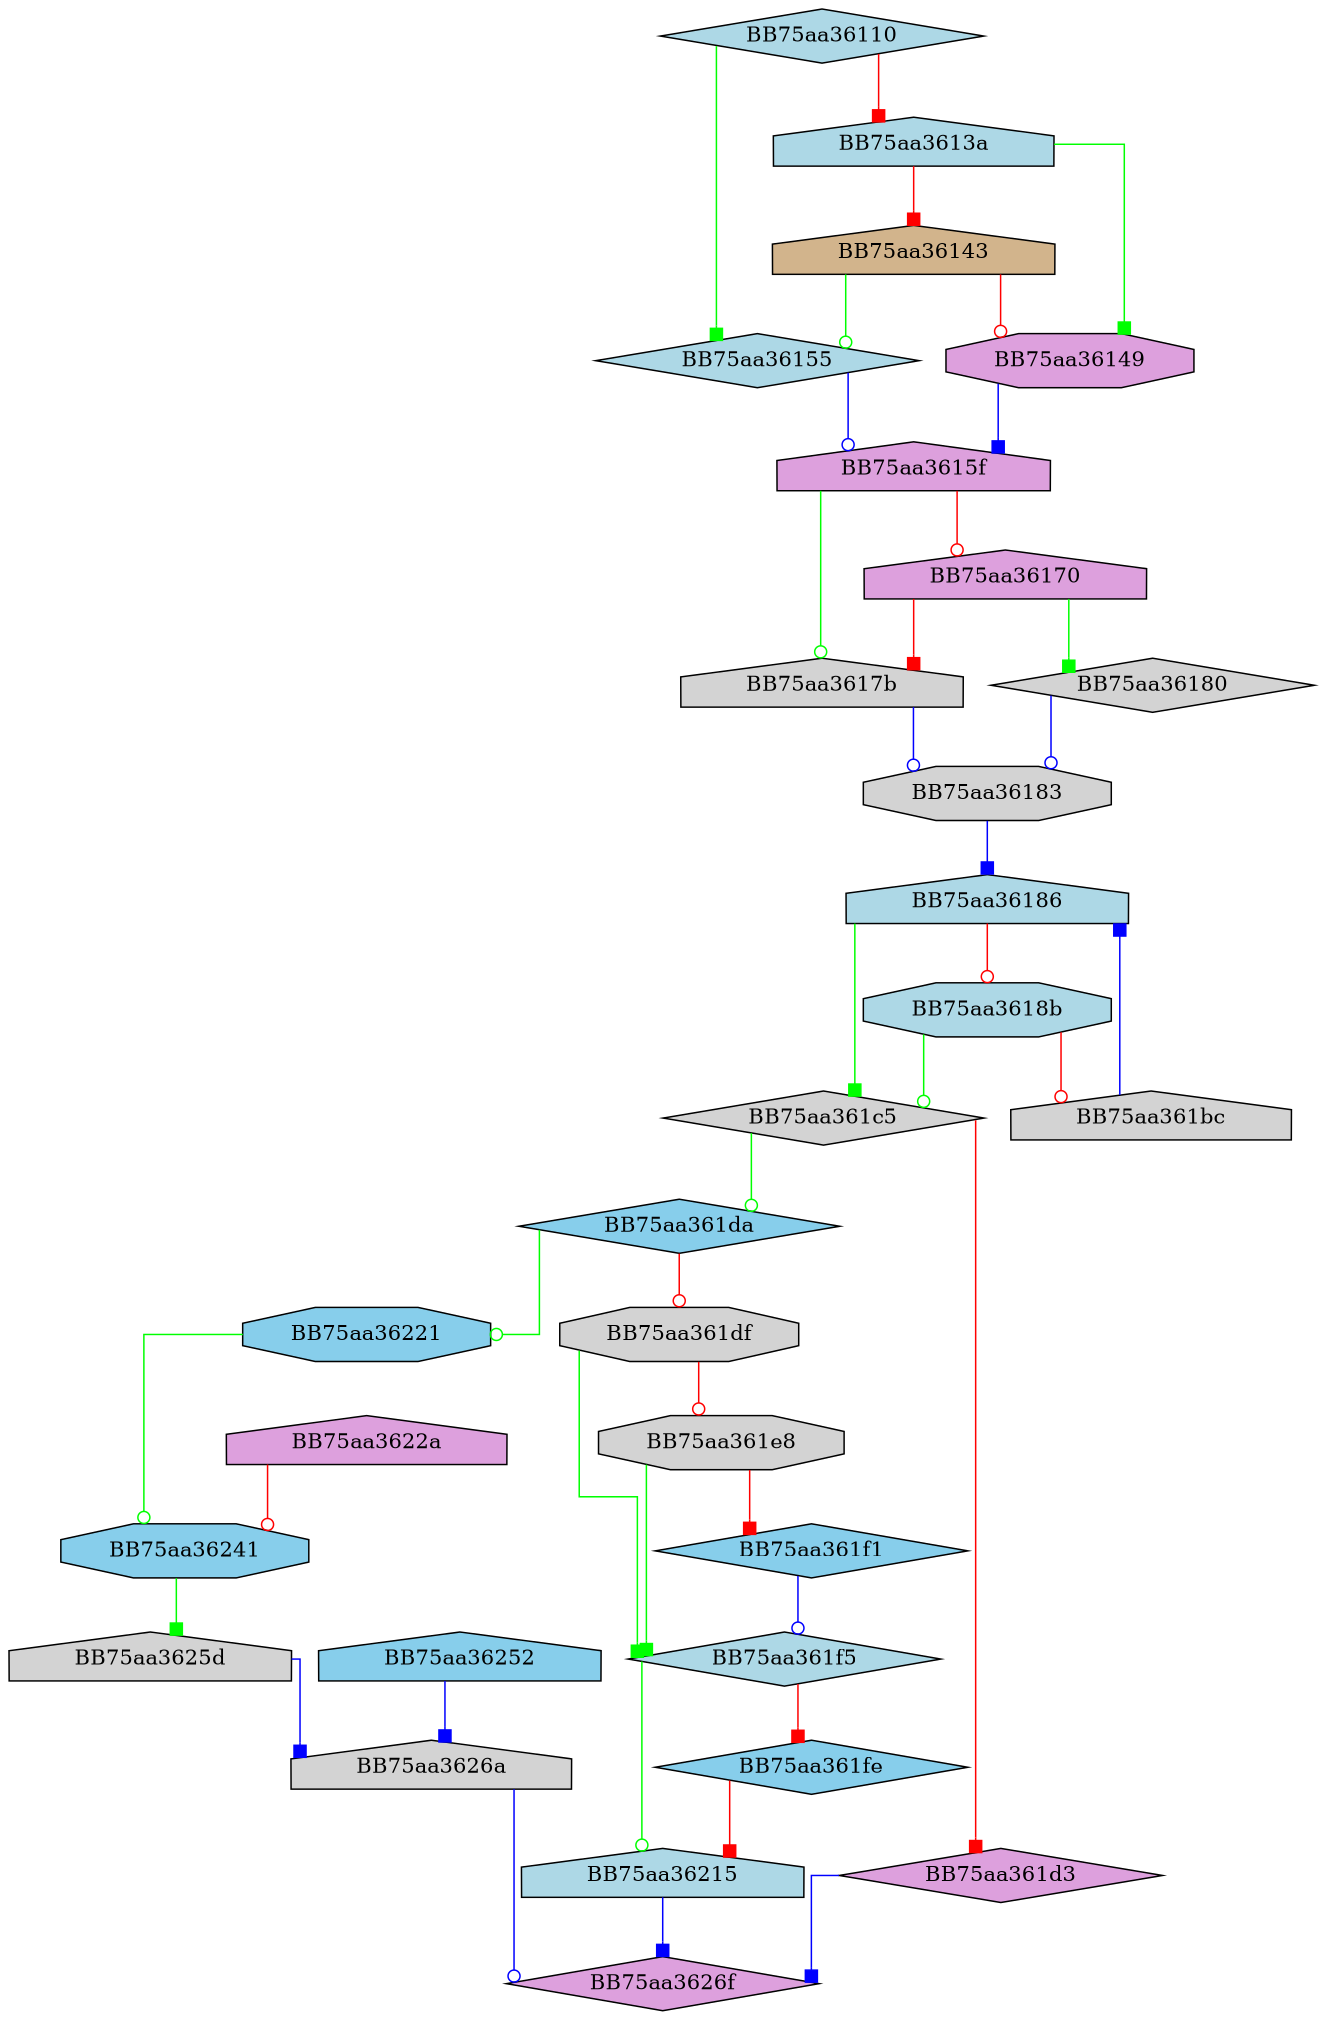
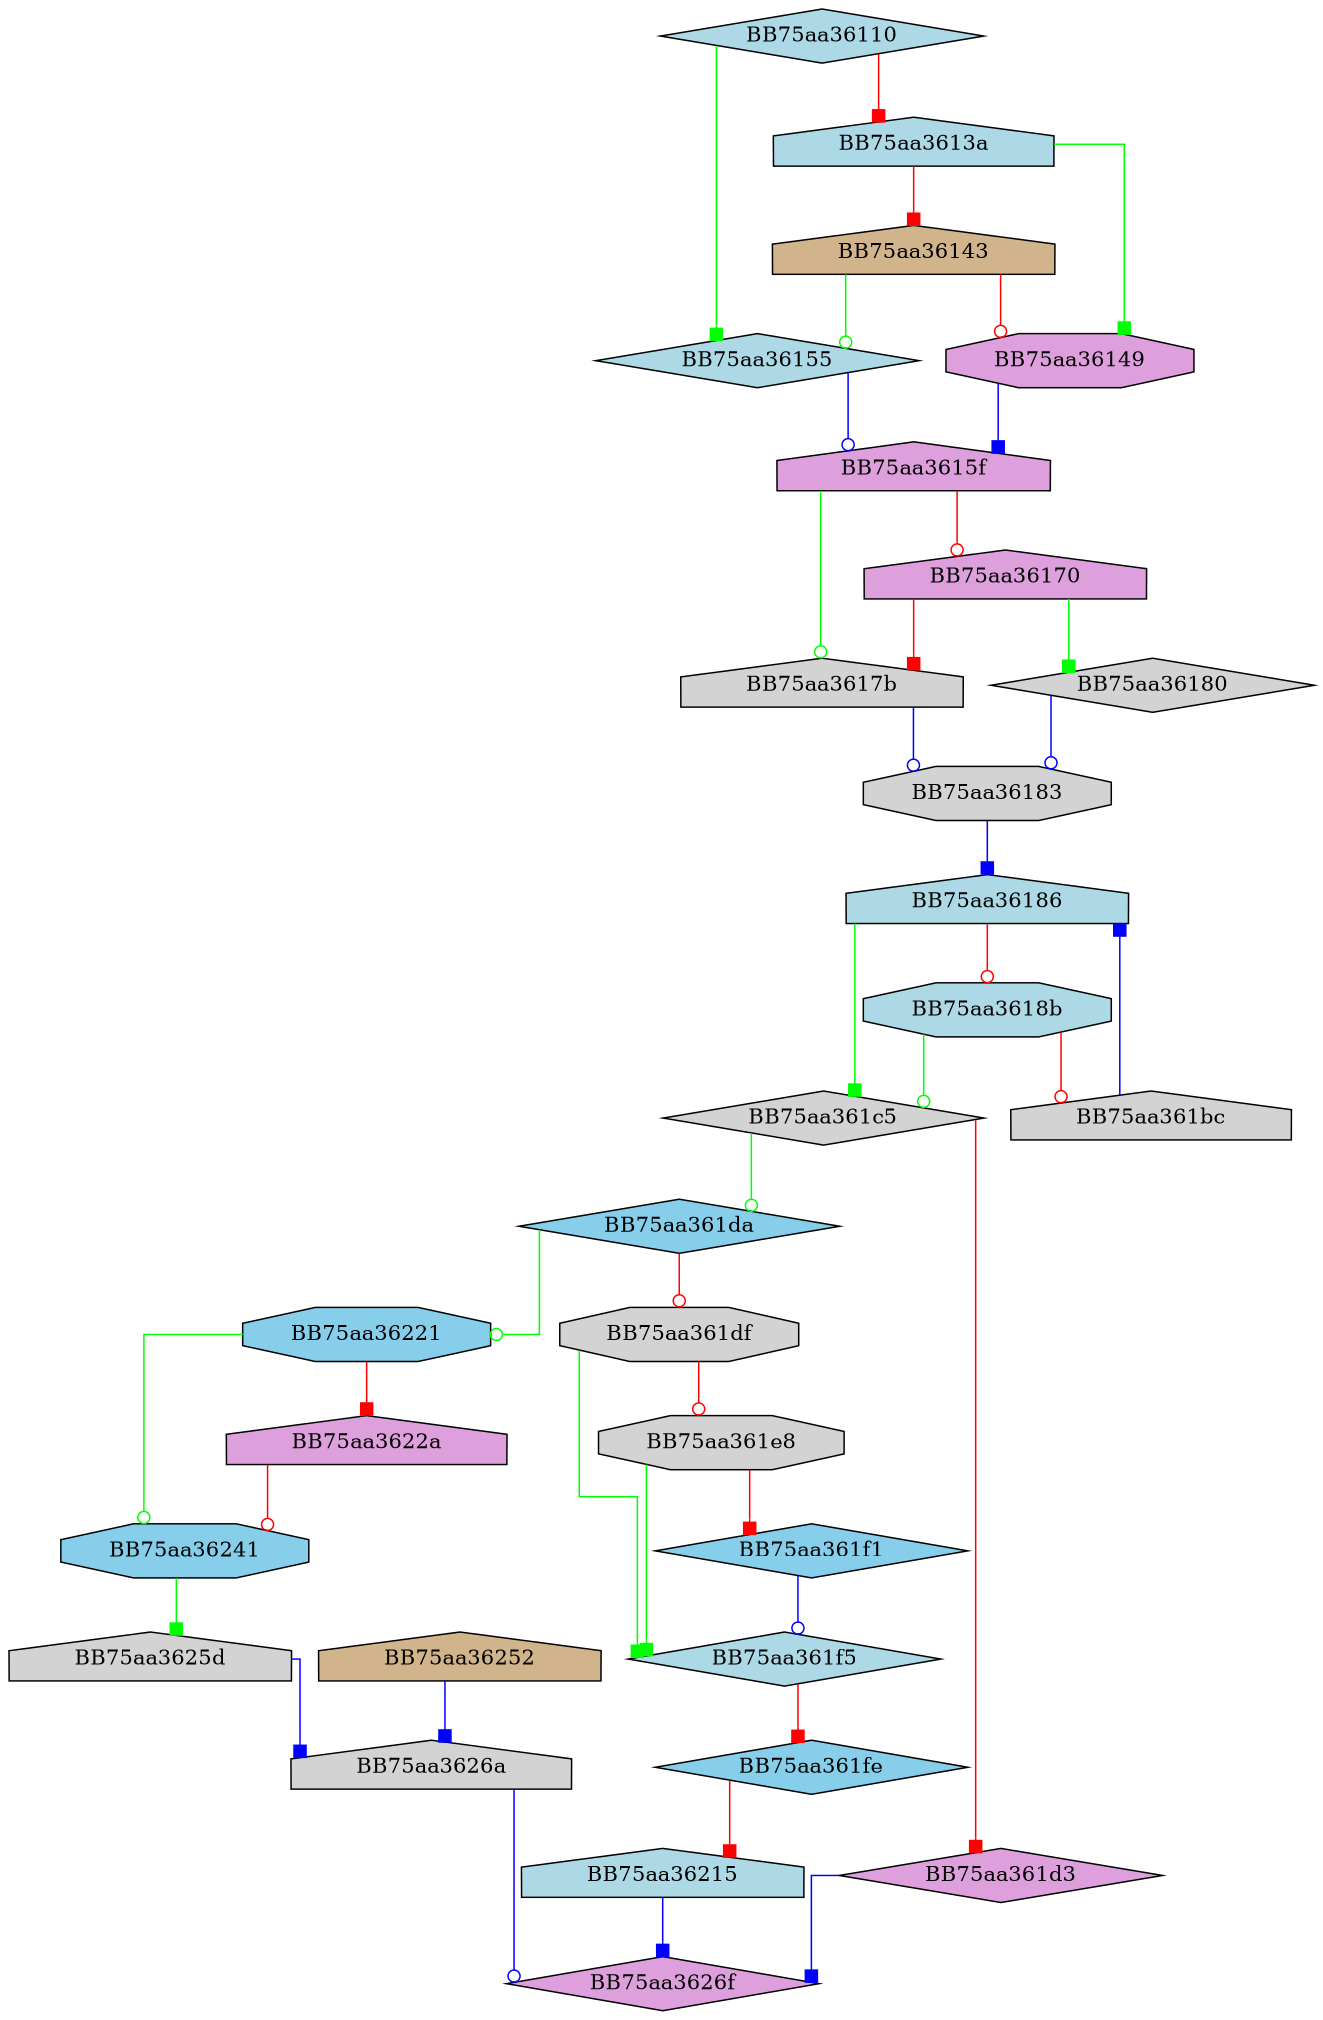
edge "BB75aa36221" -> "BB75aa3622a": added
node "BB75aa36252": fillcolor skyblue -> tan
edge "BB75aa361f5" -> "BB75aa36215": removed
